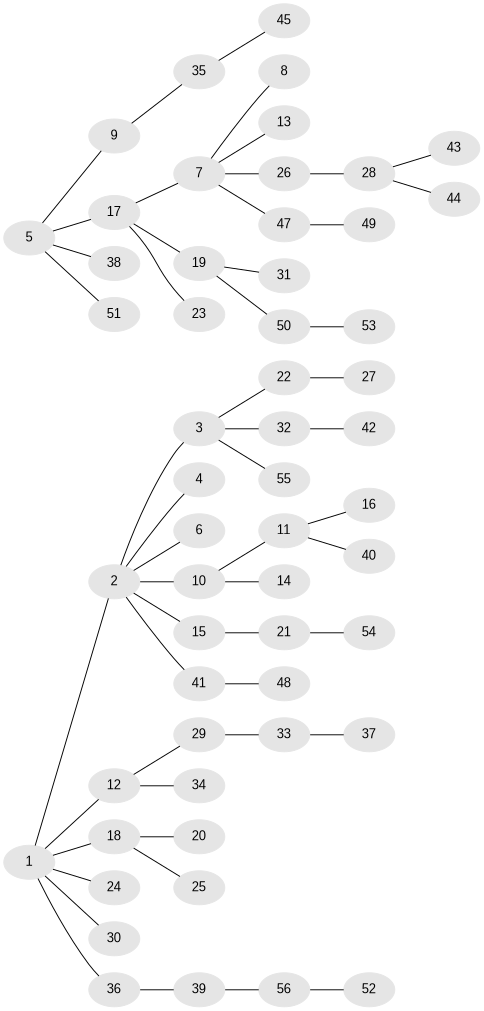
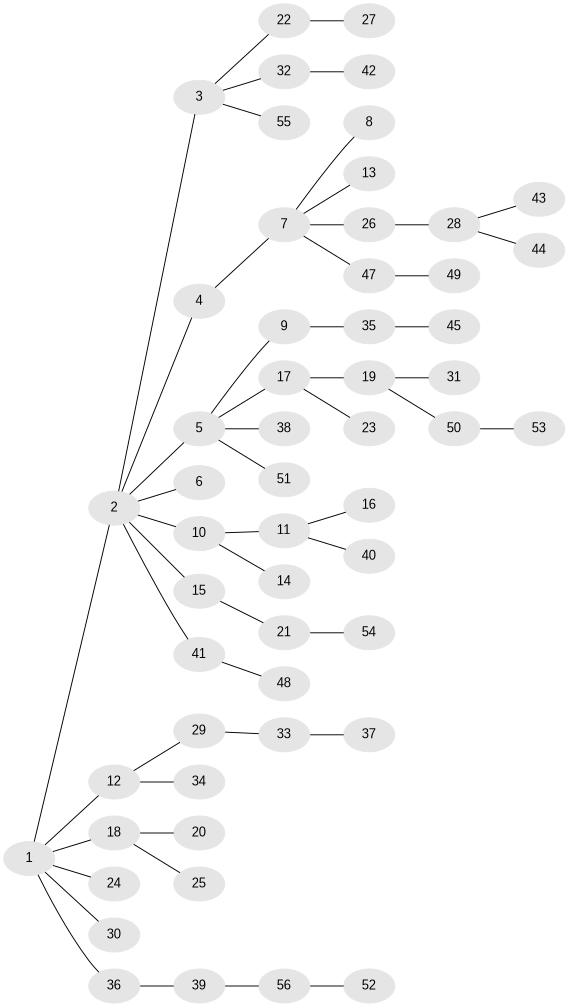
edge "7" -- "17": now "7" -- "4"
edge "5" -- "2": added
